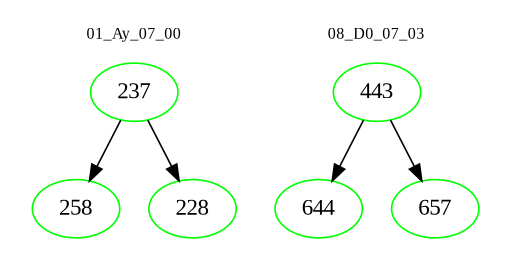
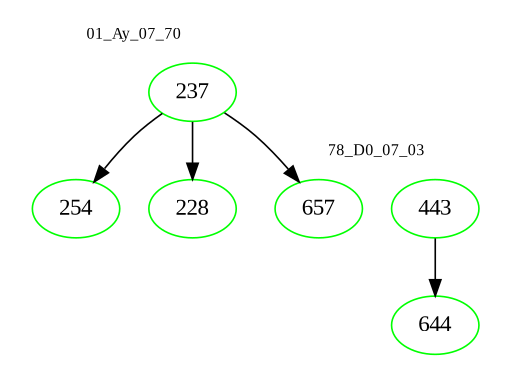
cluster "01_Ay_07_00": label "01_Ay_07_00" -> "01_Ay_07_70"
cluster "08_D0_07_03": label "08_D0_07_03" -> "78_D0_07_03"
edge "443" -> "657": now "237" -> "657"
node "258": label "258" -> "254"
